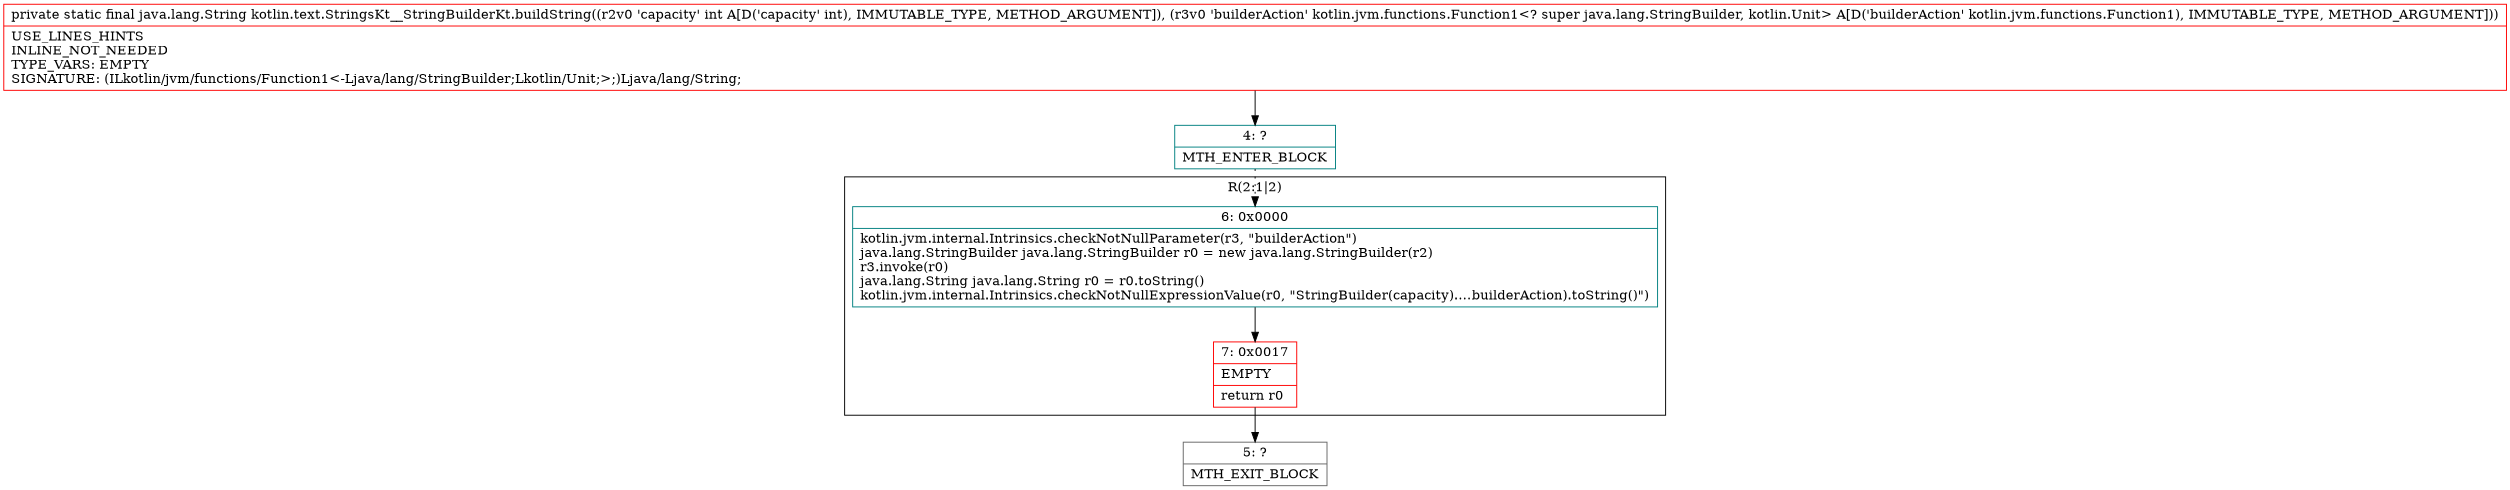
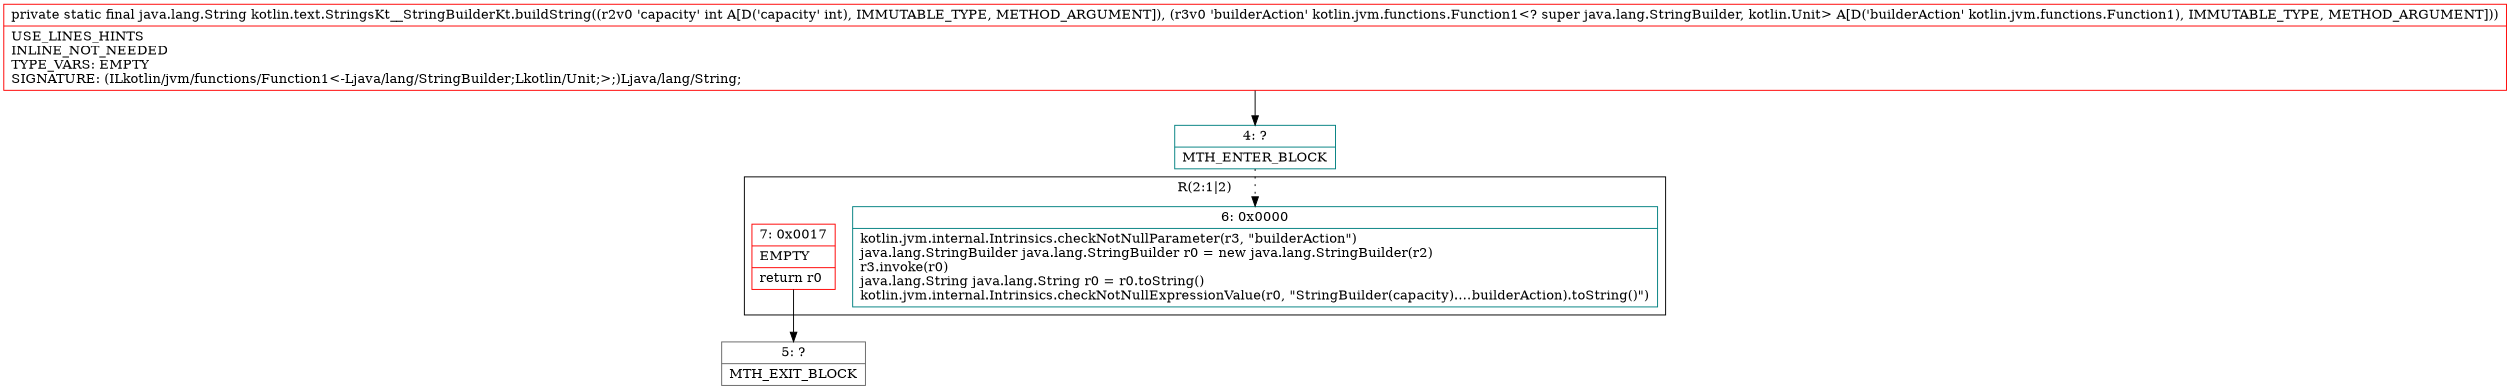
edge "6: 0x0000" -> "7: 0x0017": removed
